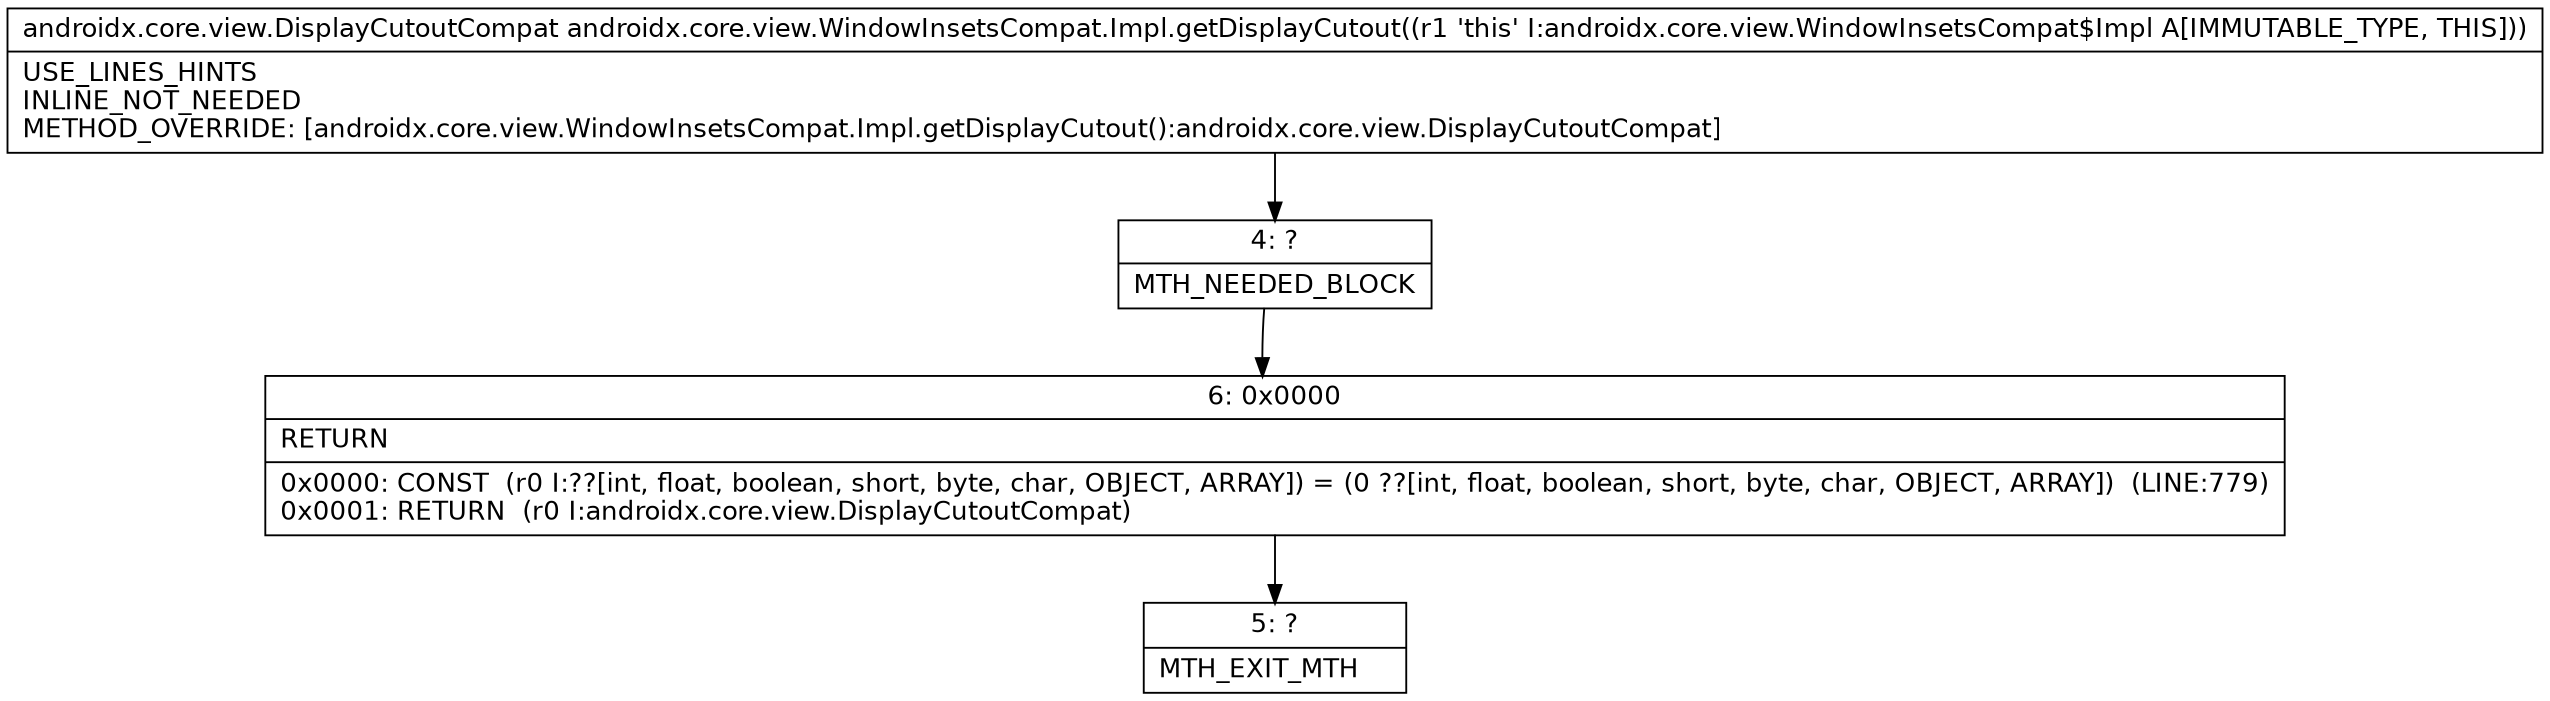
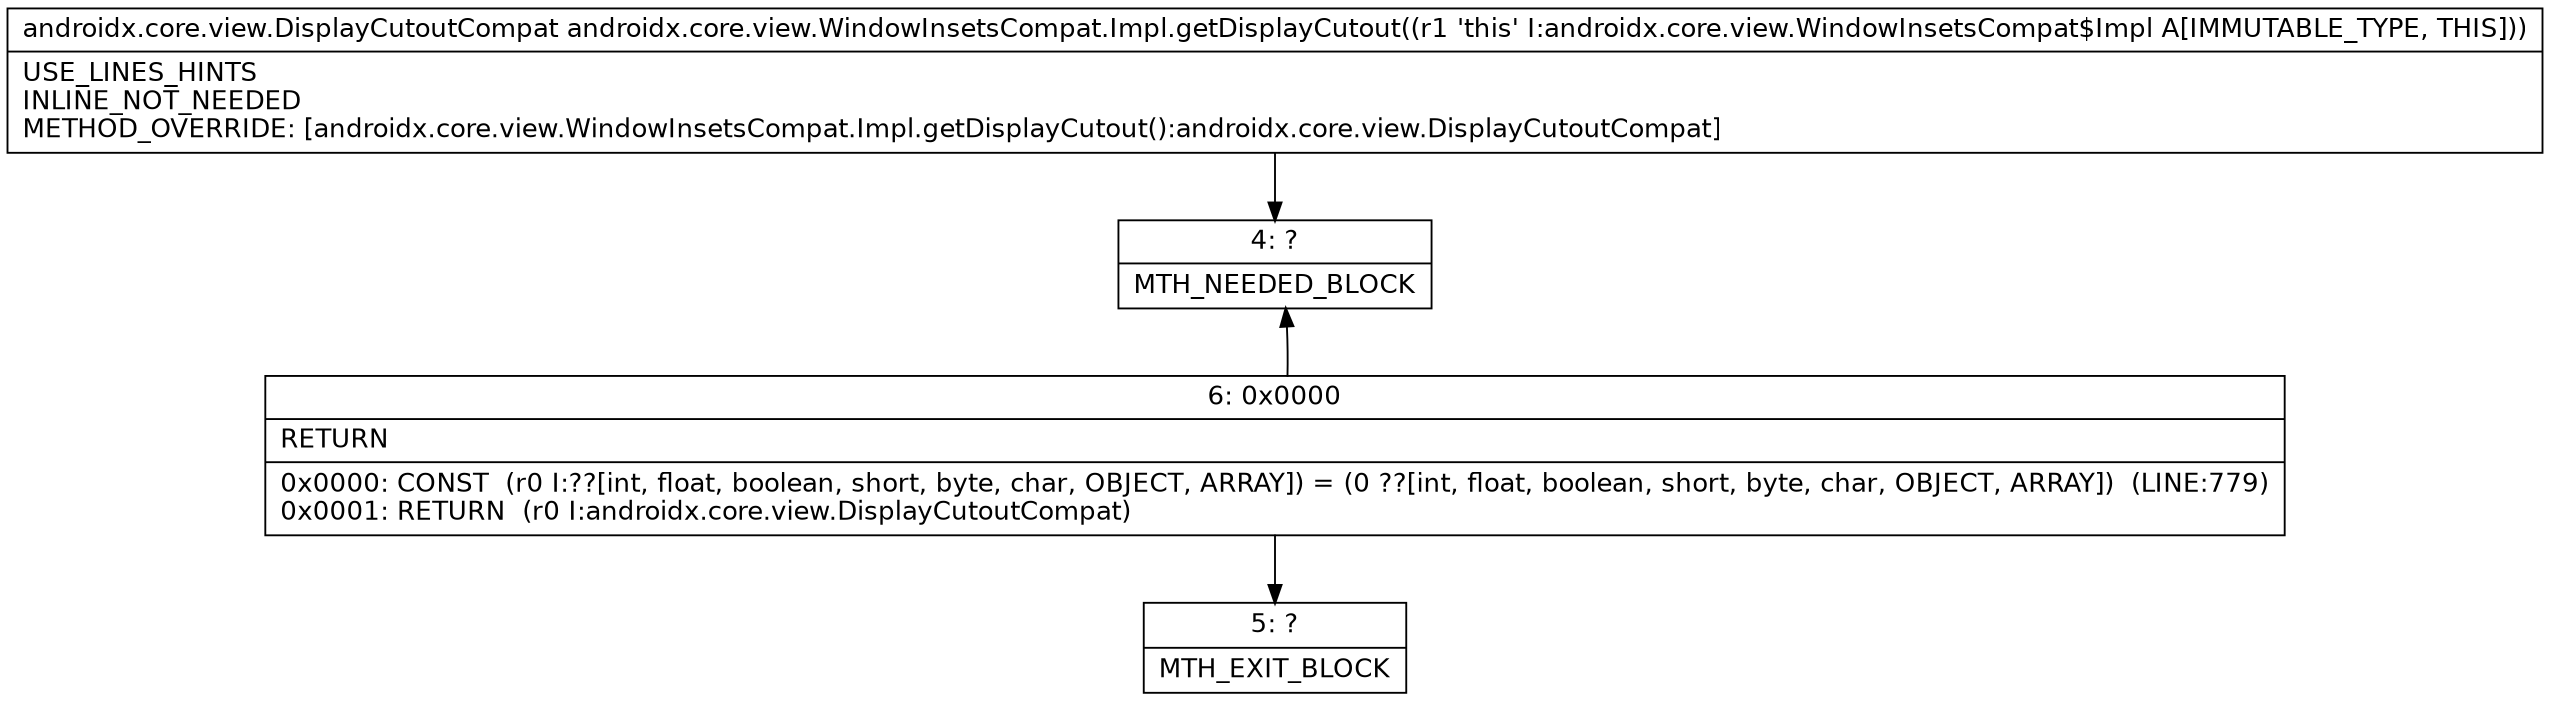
edge "4: ?" -> "6: 0x0000": reversed
node "5: ?": text "MTH_EXIT_MTH" -> "MTH_EXIT_BLOCK"
